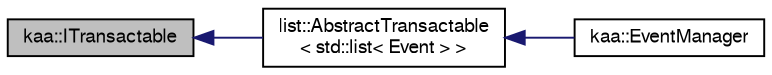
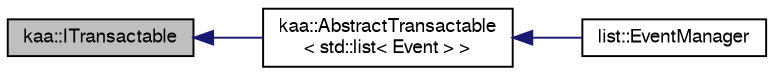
node "list::AbstractTransactable < std::list< Event > >": label "list::AbstractTransactable < std::list< Event > >" -> "kaa::AbstractTransactable < std::list< Event > >"
node "kaa::EventManager": label "kaa::EventManager" -> "list::EventManager"
